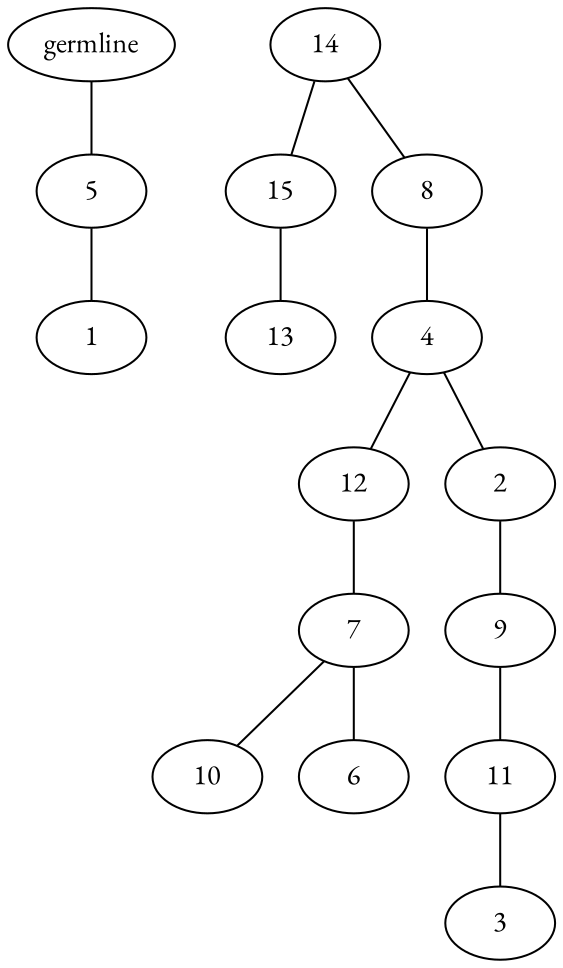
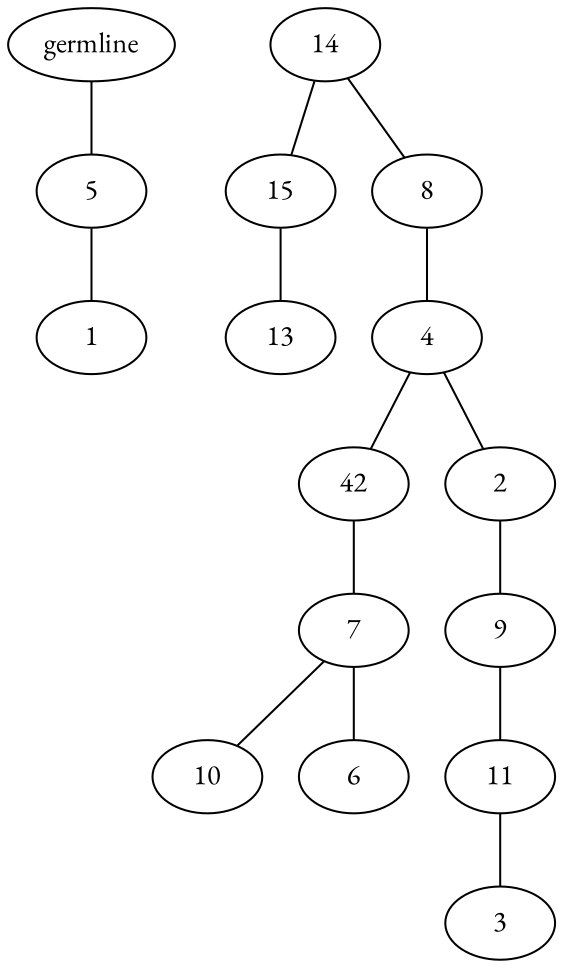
node "12": label "12" -> "42"
